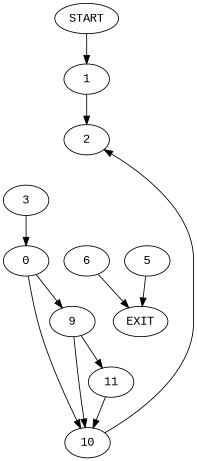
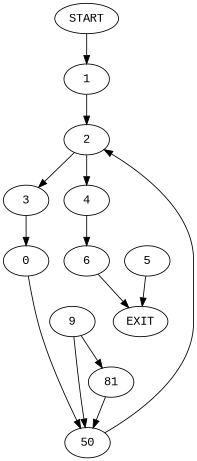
edge "2" -> "3": added
node "4": added
edge "0" -> "9": removed
node "11": label "11" -> "81"
node "10": label "10" -> "50"
